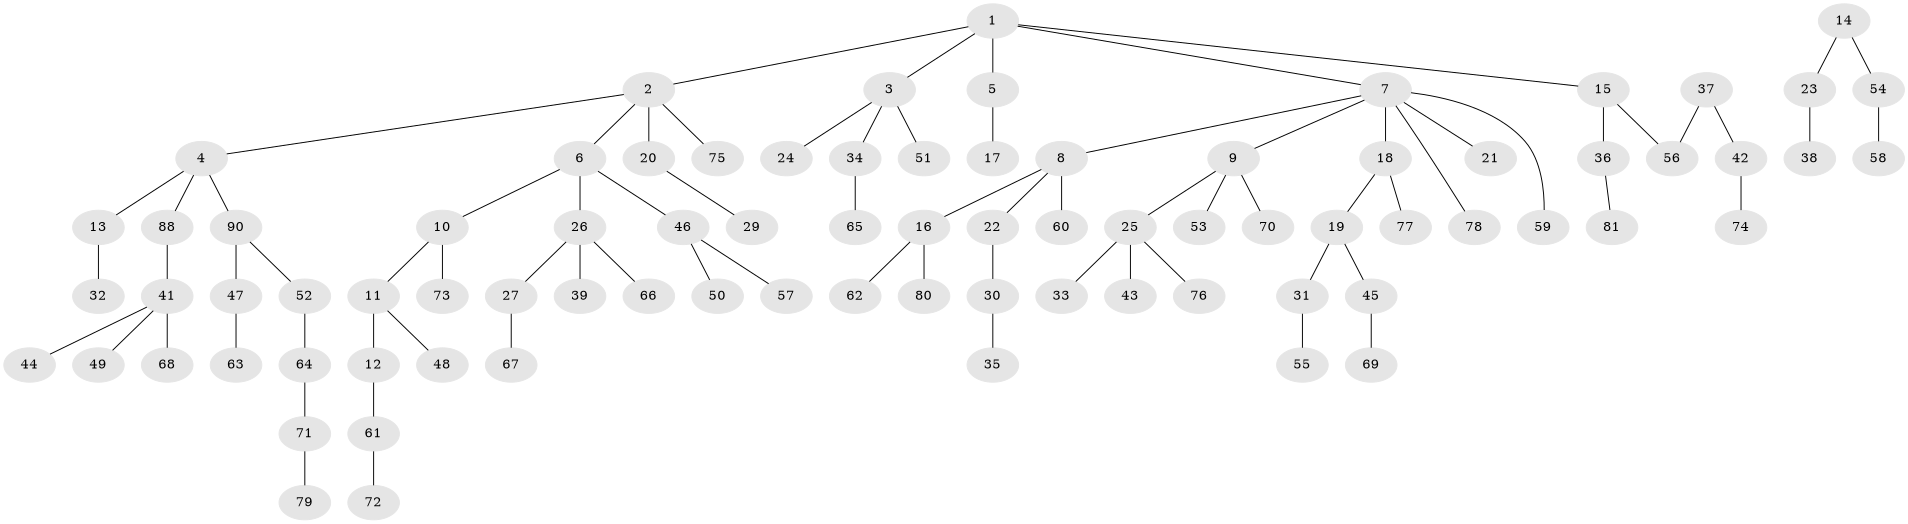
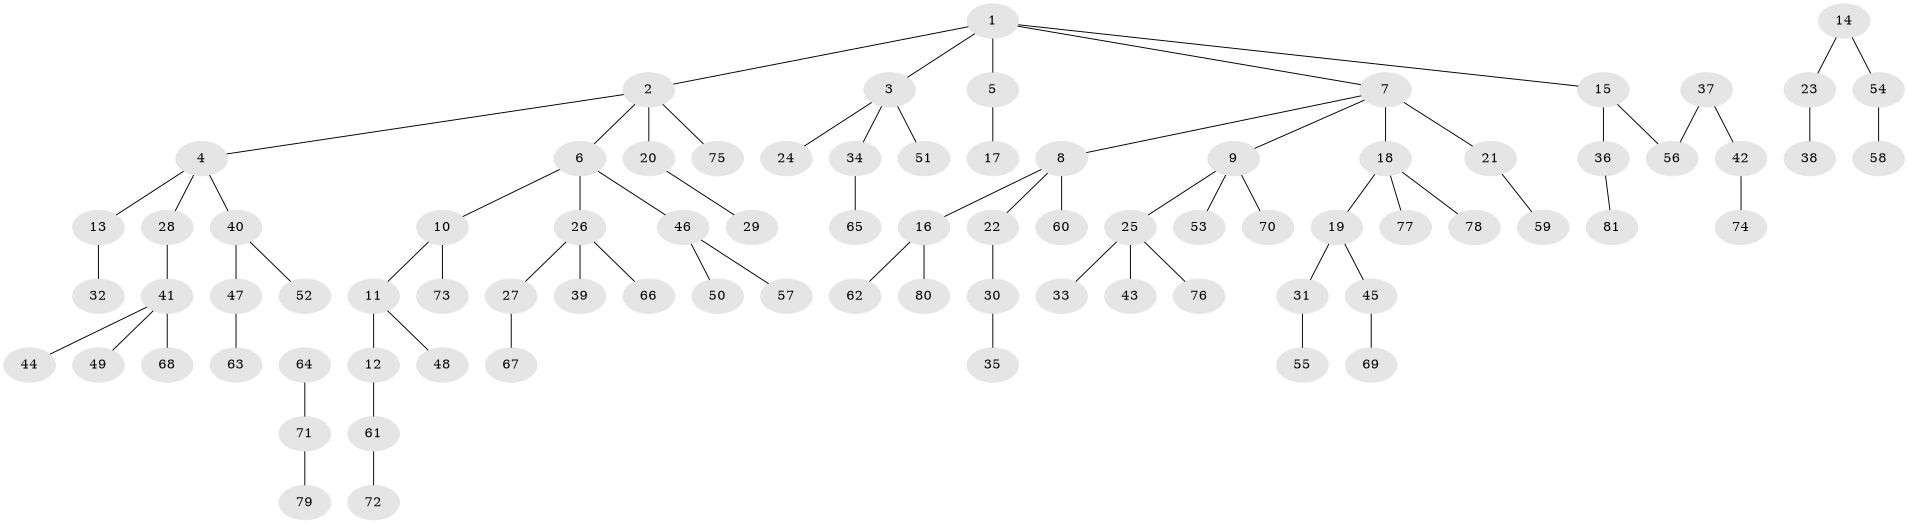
edge "7" -- "59": now "21" -- "59"
edge "7" -- "78": now "18" -- "78"
node "88": label "88" -> "28"
node "90": label "90" -> "40"
edge "52" -- "64": removed
